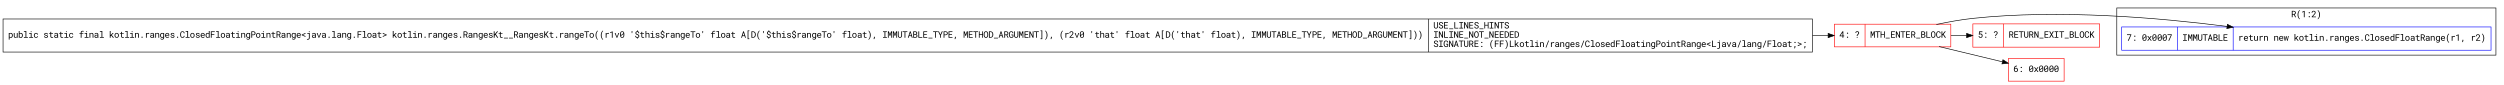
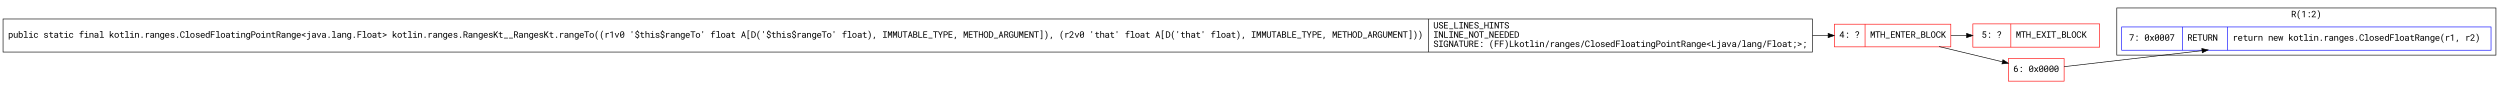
edge "4: ?" -> "7: 0x0007": now "6: 0x0000" -> "7: 0x0007"
node "5: ?": text "RETURN_EXIT_BLOCK" -> "MTH_EXIT_BLOCK"
node "7: 0x0007": text "IMMUTABLE" -> "RETURN"
